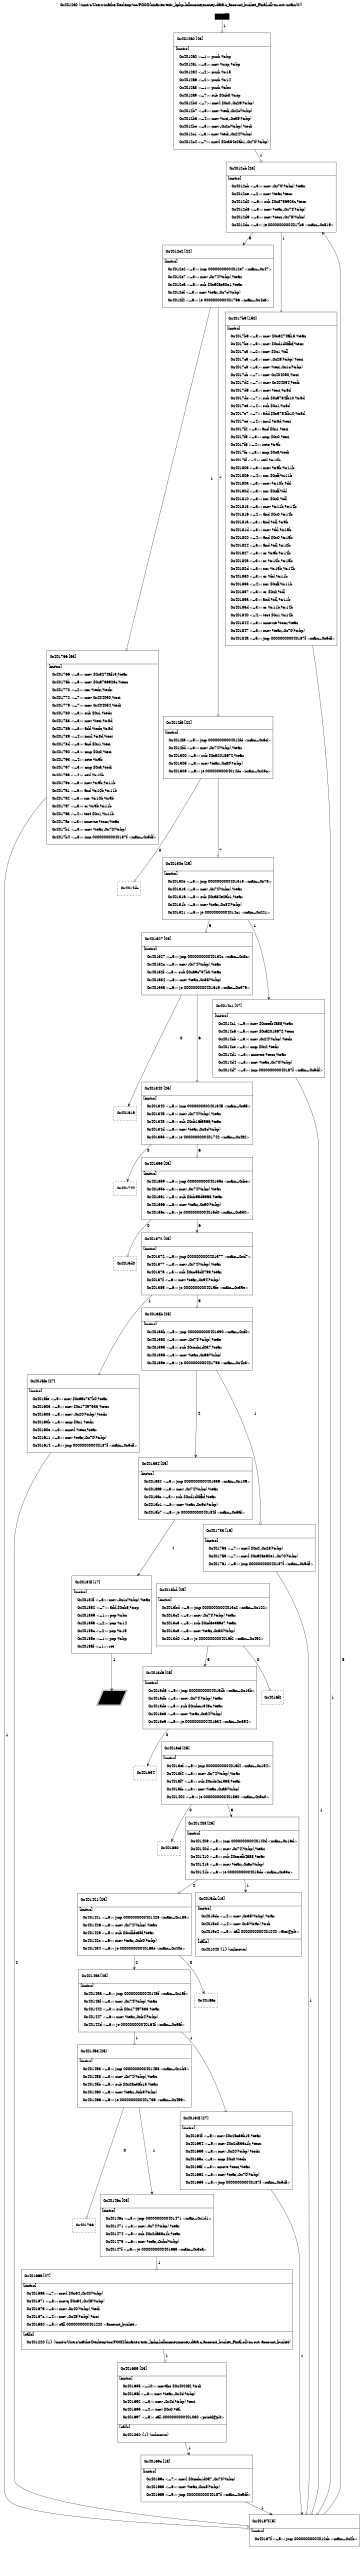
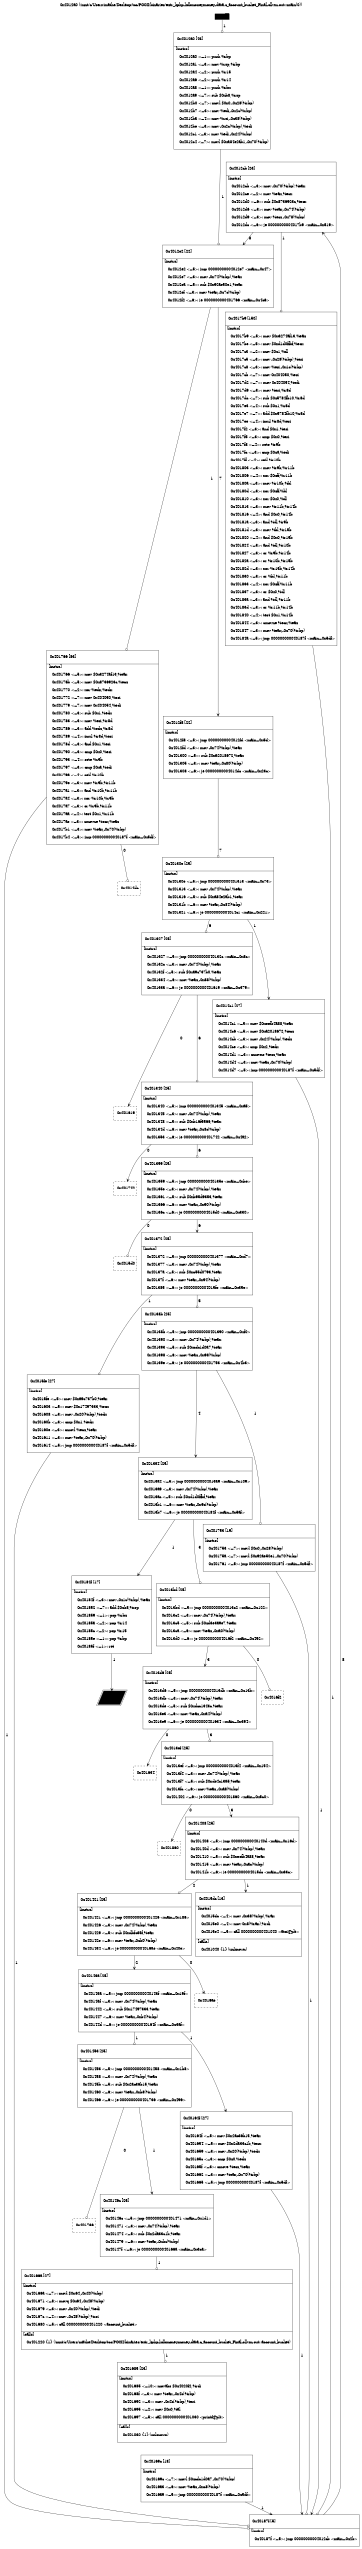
edge "0x4012a0 [43]" -> "0x4012cb [23]": now "0x4012a0 [43]" -> "0x4012e2 [22]"
edge "0x4012e2 [22]" -> "0x4012f8 [22]": arrowhead odot -> vee
edge "0x4012f8 [22]" -> "0x4014dc": now "0x401766 [83]" -> "0x4014dc"
edge "0x40138b [25]" -> "0x4013a4 [25]": label " 2" -> " 4"
edge "0x4013a4 [25]" -> "0x4013bd [25]": added, label "3"
edge "0x4013d6 [25]" -> "0x4013ef [25]": added, label "3"
edge "0x4014c1 [27]" -> "0x40187f [5]": arrowhead odot -> vee
edge "0x4015fe [27]" -> "0x40187f [5]": label " 4" -> " 1"
edge "0x40143a [25]" -> "0x40164f [27]": arrowhead odot -> vee
edge "0x401685 [23]" -> "0x40169c [18]": removed, label "1"
